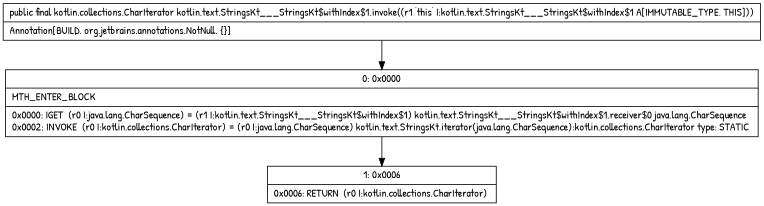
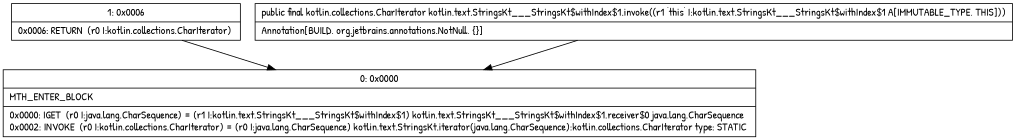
edge "0: 0x0000" -> "1: 0x0006": reversed
